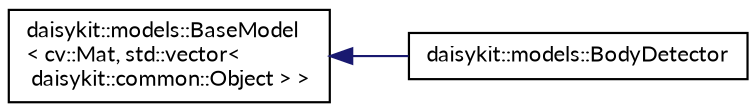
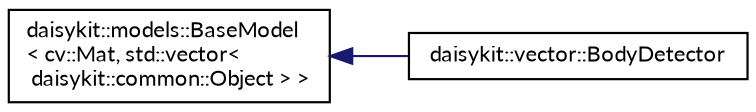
node "daisykit::models::BodyDetector": label "daisykit::models::BodyDetector" -> "daisykit::vector::BodyDetector"
